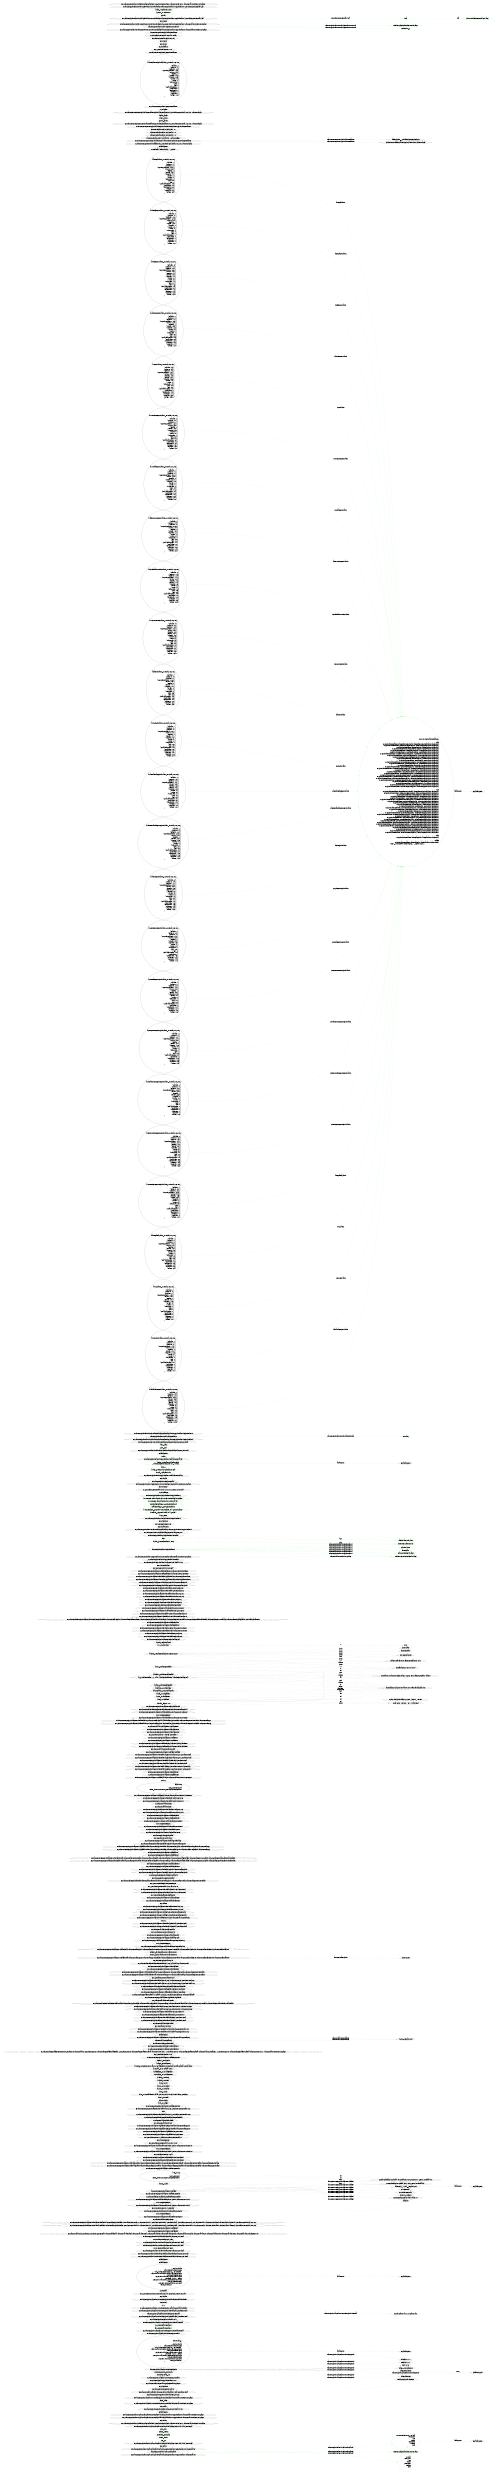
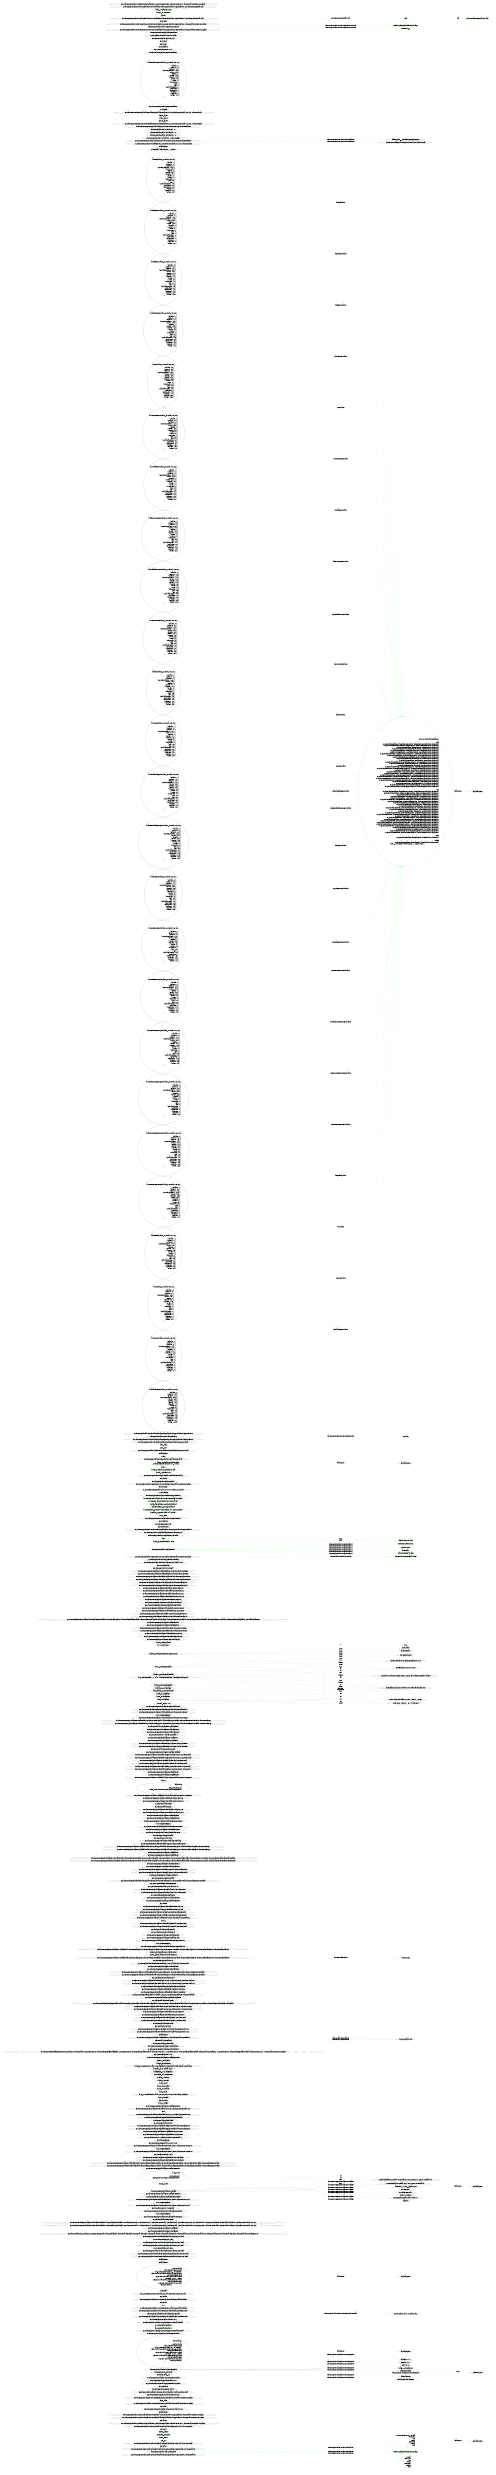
edge "var quantity = target.GetTargetQuantity(this) - existing" -> "PortfolioSelection.CreateUniverses(this)": now "var quantity = target.GetTargetQuantity(this) - existing" -> "MarketOrder(target.Symbol, quantity)"
edge "var results = new BacktestingResultHandler()" -> "feed.Initialize(algorithm, job, results, null, null, null)": label "results" -> "alphas"
